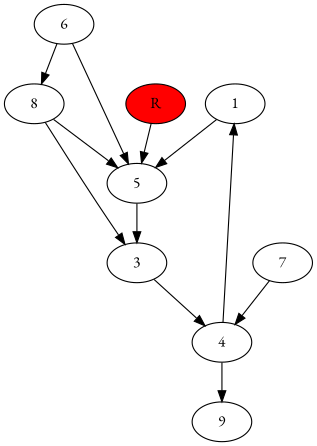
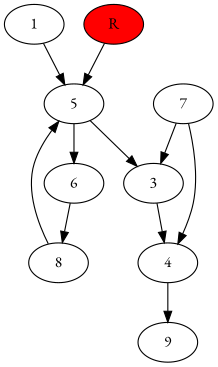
edge "6" -> "5": reversed
edge "8" -> "3": now "7" -> "3"
edge "4" -> "1": removed
